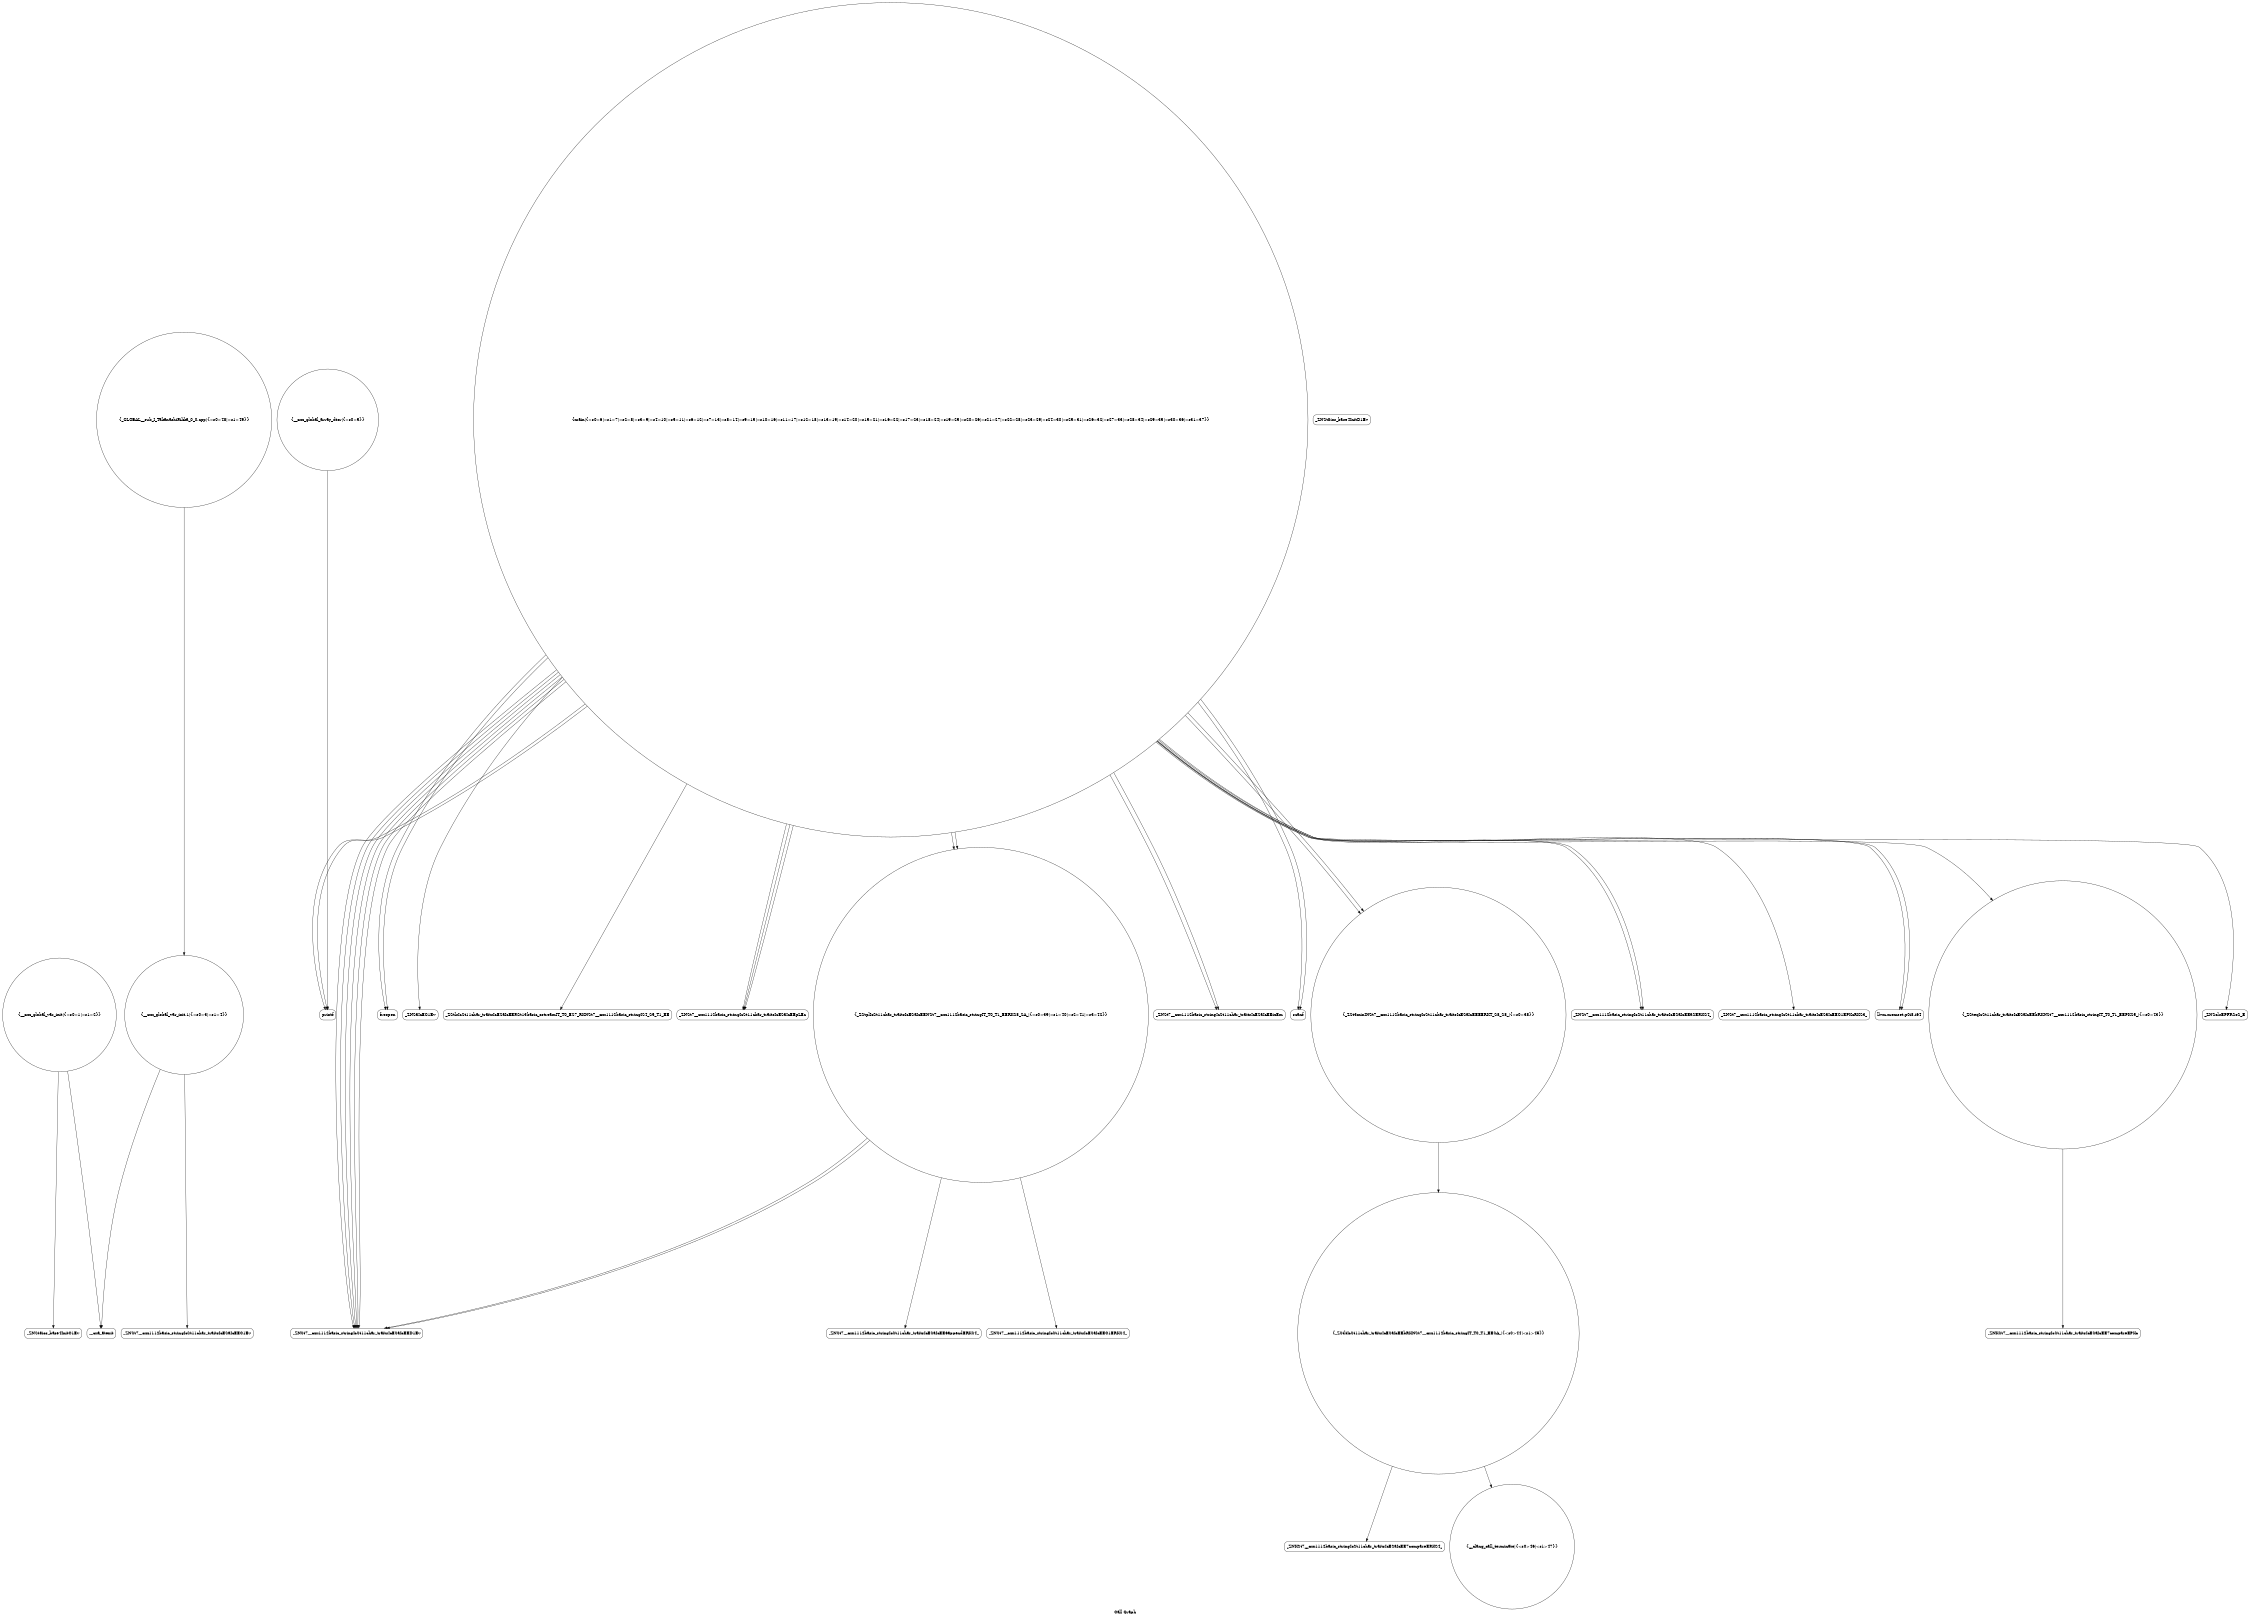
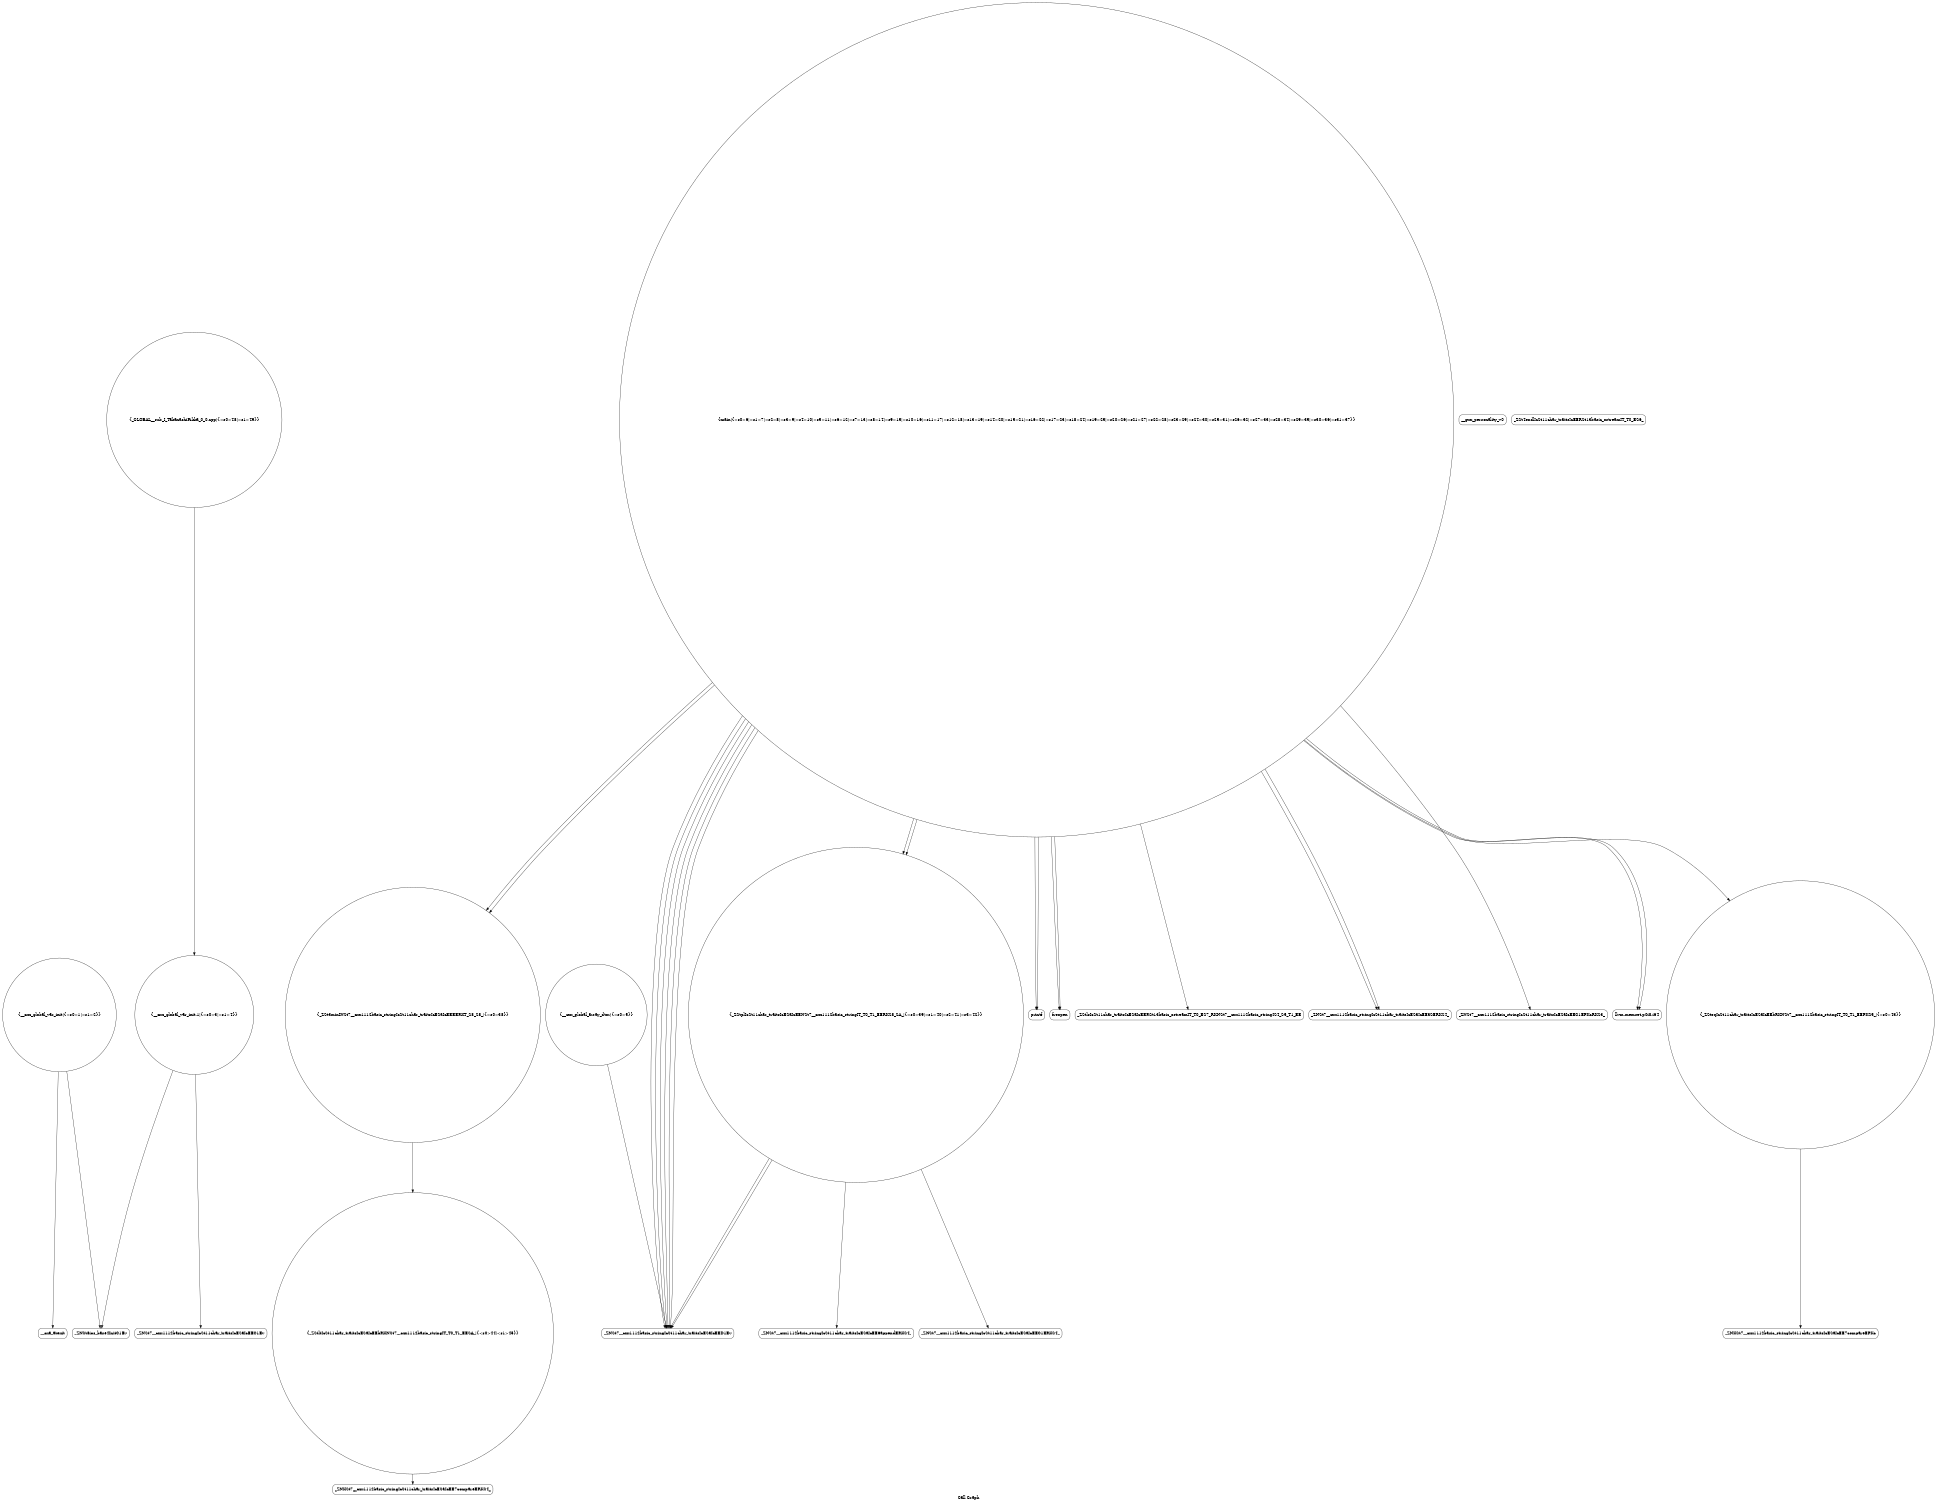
node "_ZNSt8ios_base4InitD1Ev": removed
node "__gxx_personality_v0": added
node "_ZSt4endlIcSt11char_traitsIcEERSt13basic_ostreamIT_T0_ES6_": added
edge "{__cxx_global_array_dtor|{<s0>5}}" -> "printf": now "{__cxx_global_array_dtor|{<s0>5}}" -> "_ZNSt7__cxx1112basic_stringIcSt11char_traitsIcESaIcEED1Ev"
node "_ZNSaIcEC1Ev": removed
node "_ZNSt7__cxx1112basic_stringIcSt11char_traitsIcESaIcEEpLEc": removed
node "_ZNSt7__cxx1112basic_stringIcSt11char_traitsIcESaIcEEixEm": removed
node "scanf": removed
node "_ZNSolsEPFRSoS_E": removed
edge "{__cxx_global_var_init.1|{<s0>3|<s1>4}}" -> "__cxa_atexit": now "{__cxx_global_var_init.1|{<s0>3|<s1>4}}" -> "_ZNSt8ios_base4InitC1Ev"
node "{__clang_call_terminate|{<s0>46|<s1>47}}": removed
